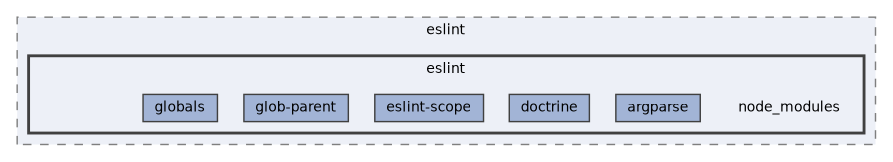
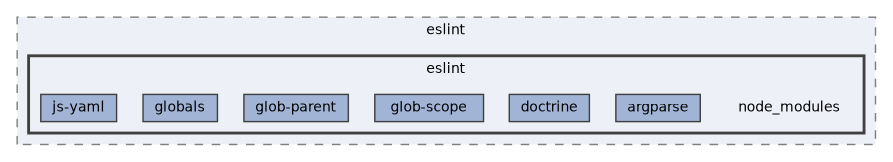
node "js-yaml": added
node "eslint-scope": label "eslint-scope" -> "glob-scope"
